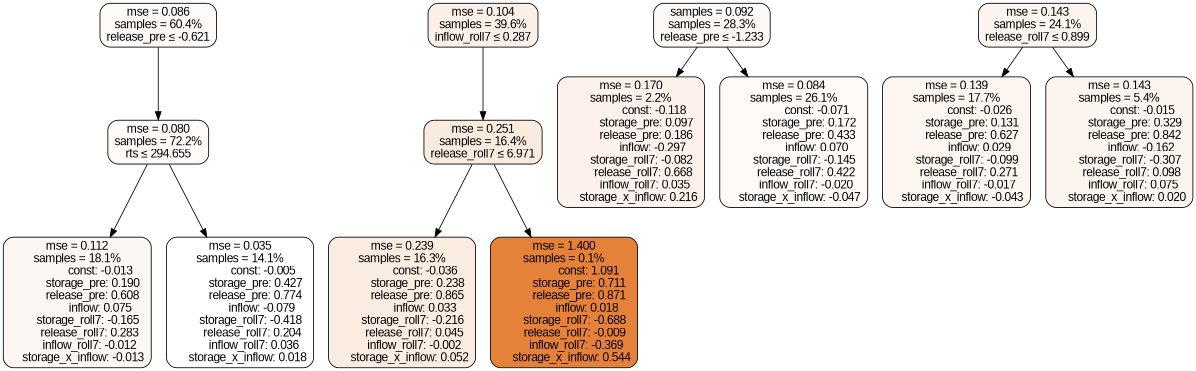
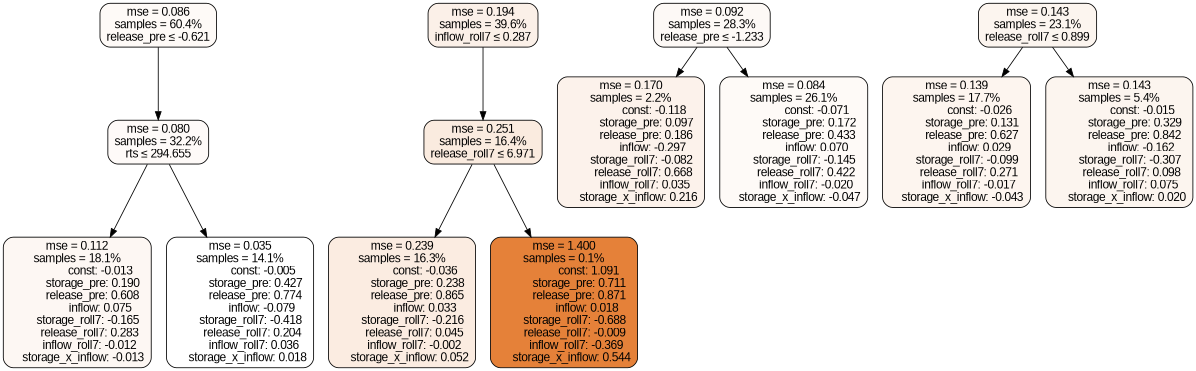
node "mse = 0.104 samples = 39.6% inflow_roll7 ≤ 0.287": label "mse = 0.104 samples = 39.6% inflow_roll7 ≤ 0.287" -> "mse = 0.194 samples = 39.6% inflow_roll7 ≤ 0.287"
node "samples = 0.092 samples = 28.3% release_pre ≤ -1.233": label "samples = 0.092 samples = 28.3% release_pre ≤ -1.233" -> "mse = 0.092 samples = 28.3% release_pre ≤ -1.233"
node "mse = 0.143 samples = 24.1% release_roll7 ≤ 0.899": label "mse = 0.143 samples = 24.1% release_roll7 ≤ 0.899" -> "mse = 0.143 samples = 23.1% release_roll7 ≤ 0.899"
node "mse = 0.080 samples = 72.2% rts ≤ 294.655": label "mse = 0.080 samples = 72.2% rts ≤ 294.655" -> "mse = 0.080 samples = 32.2% rts ≤ 294.655"
